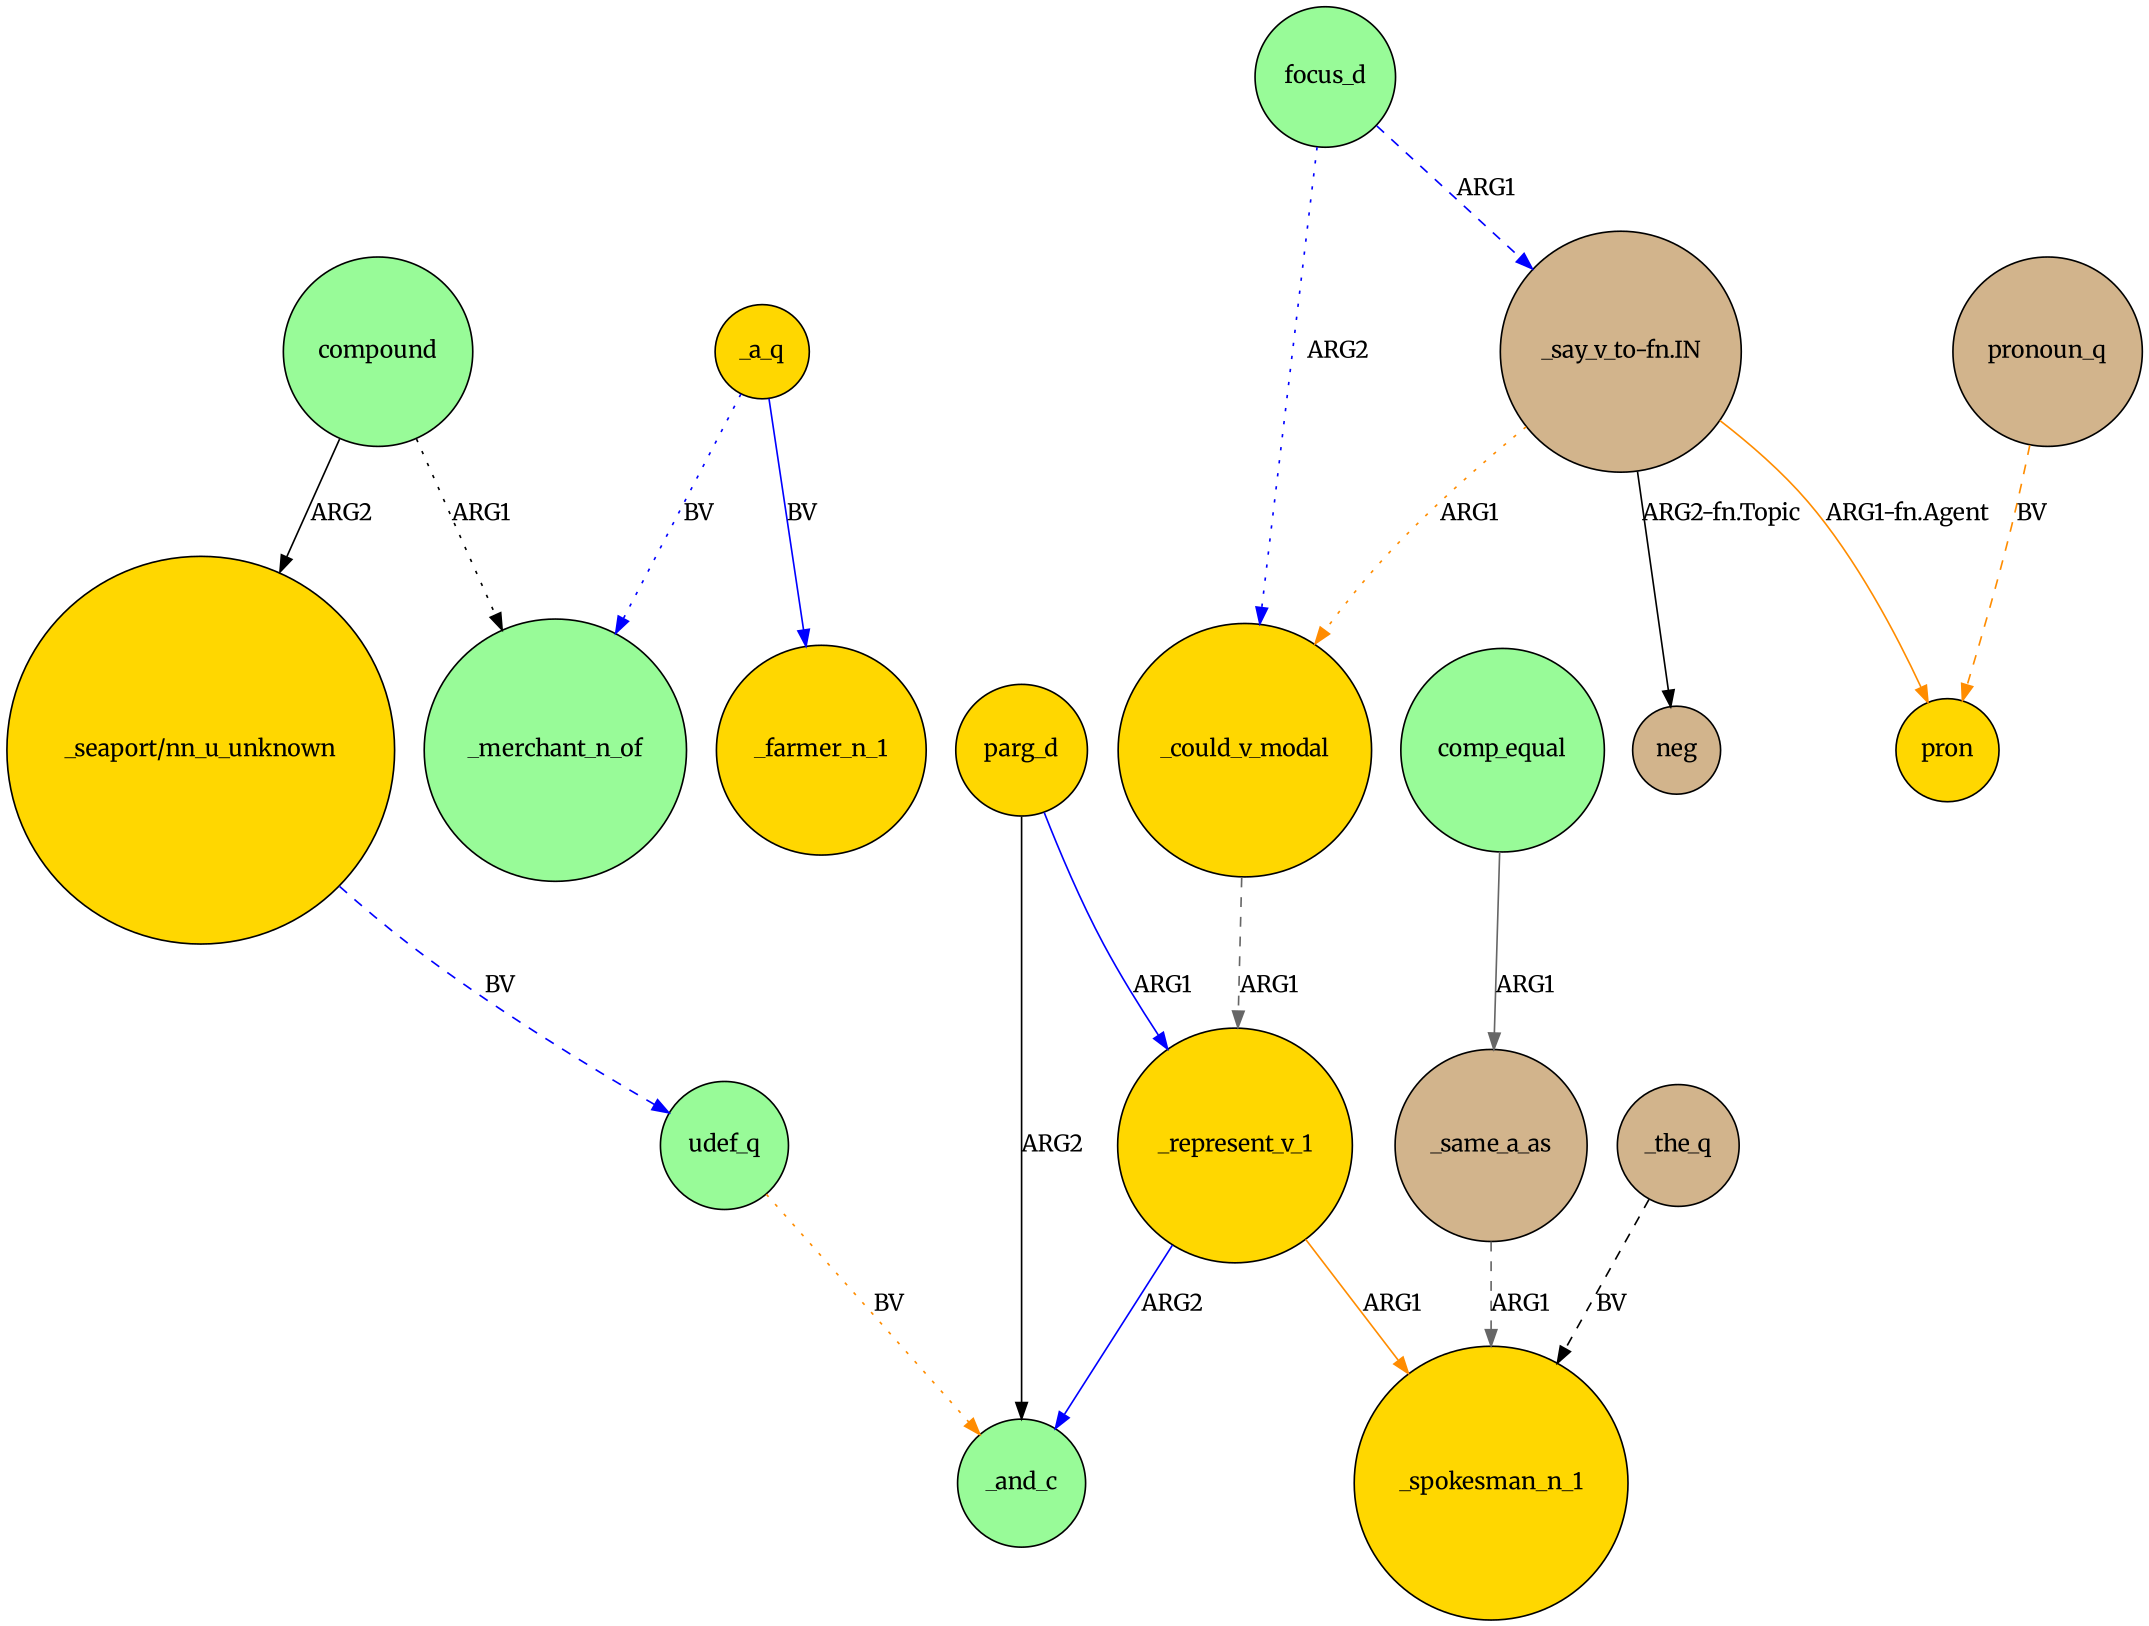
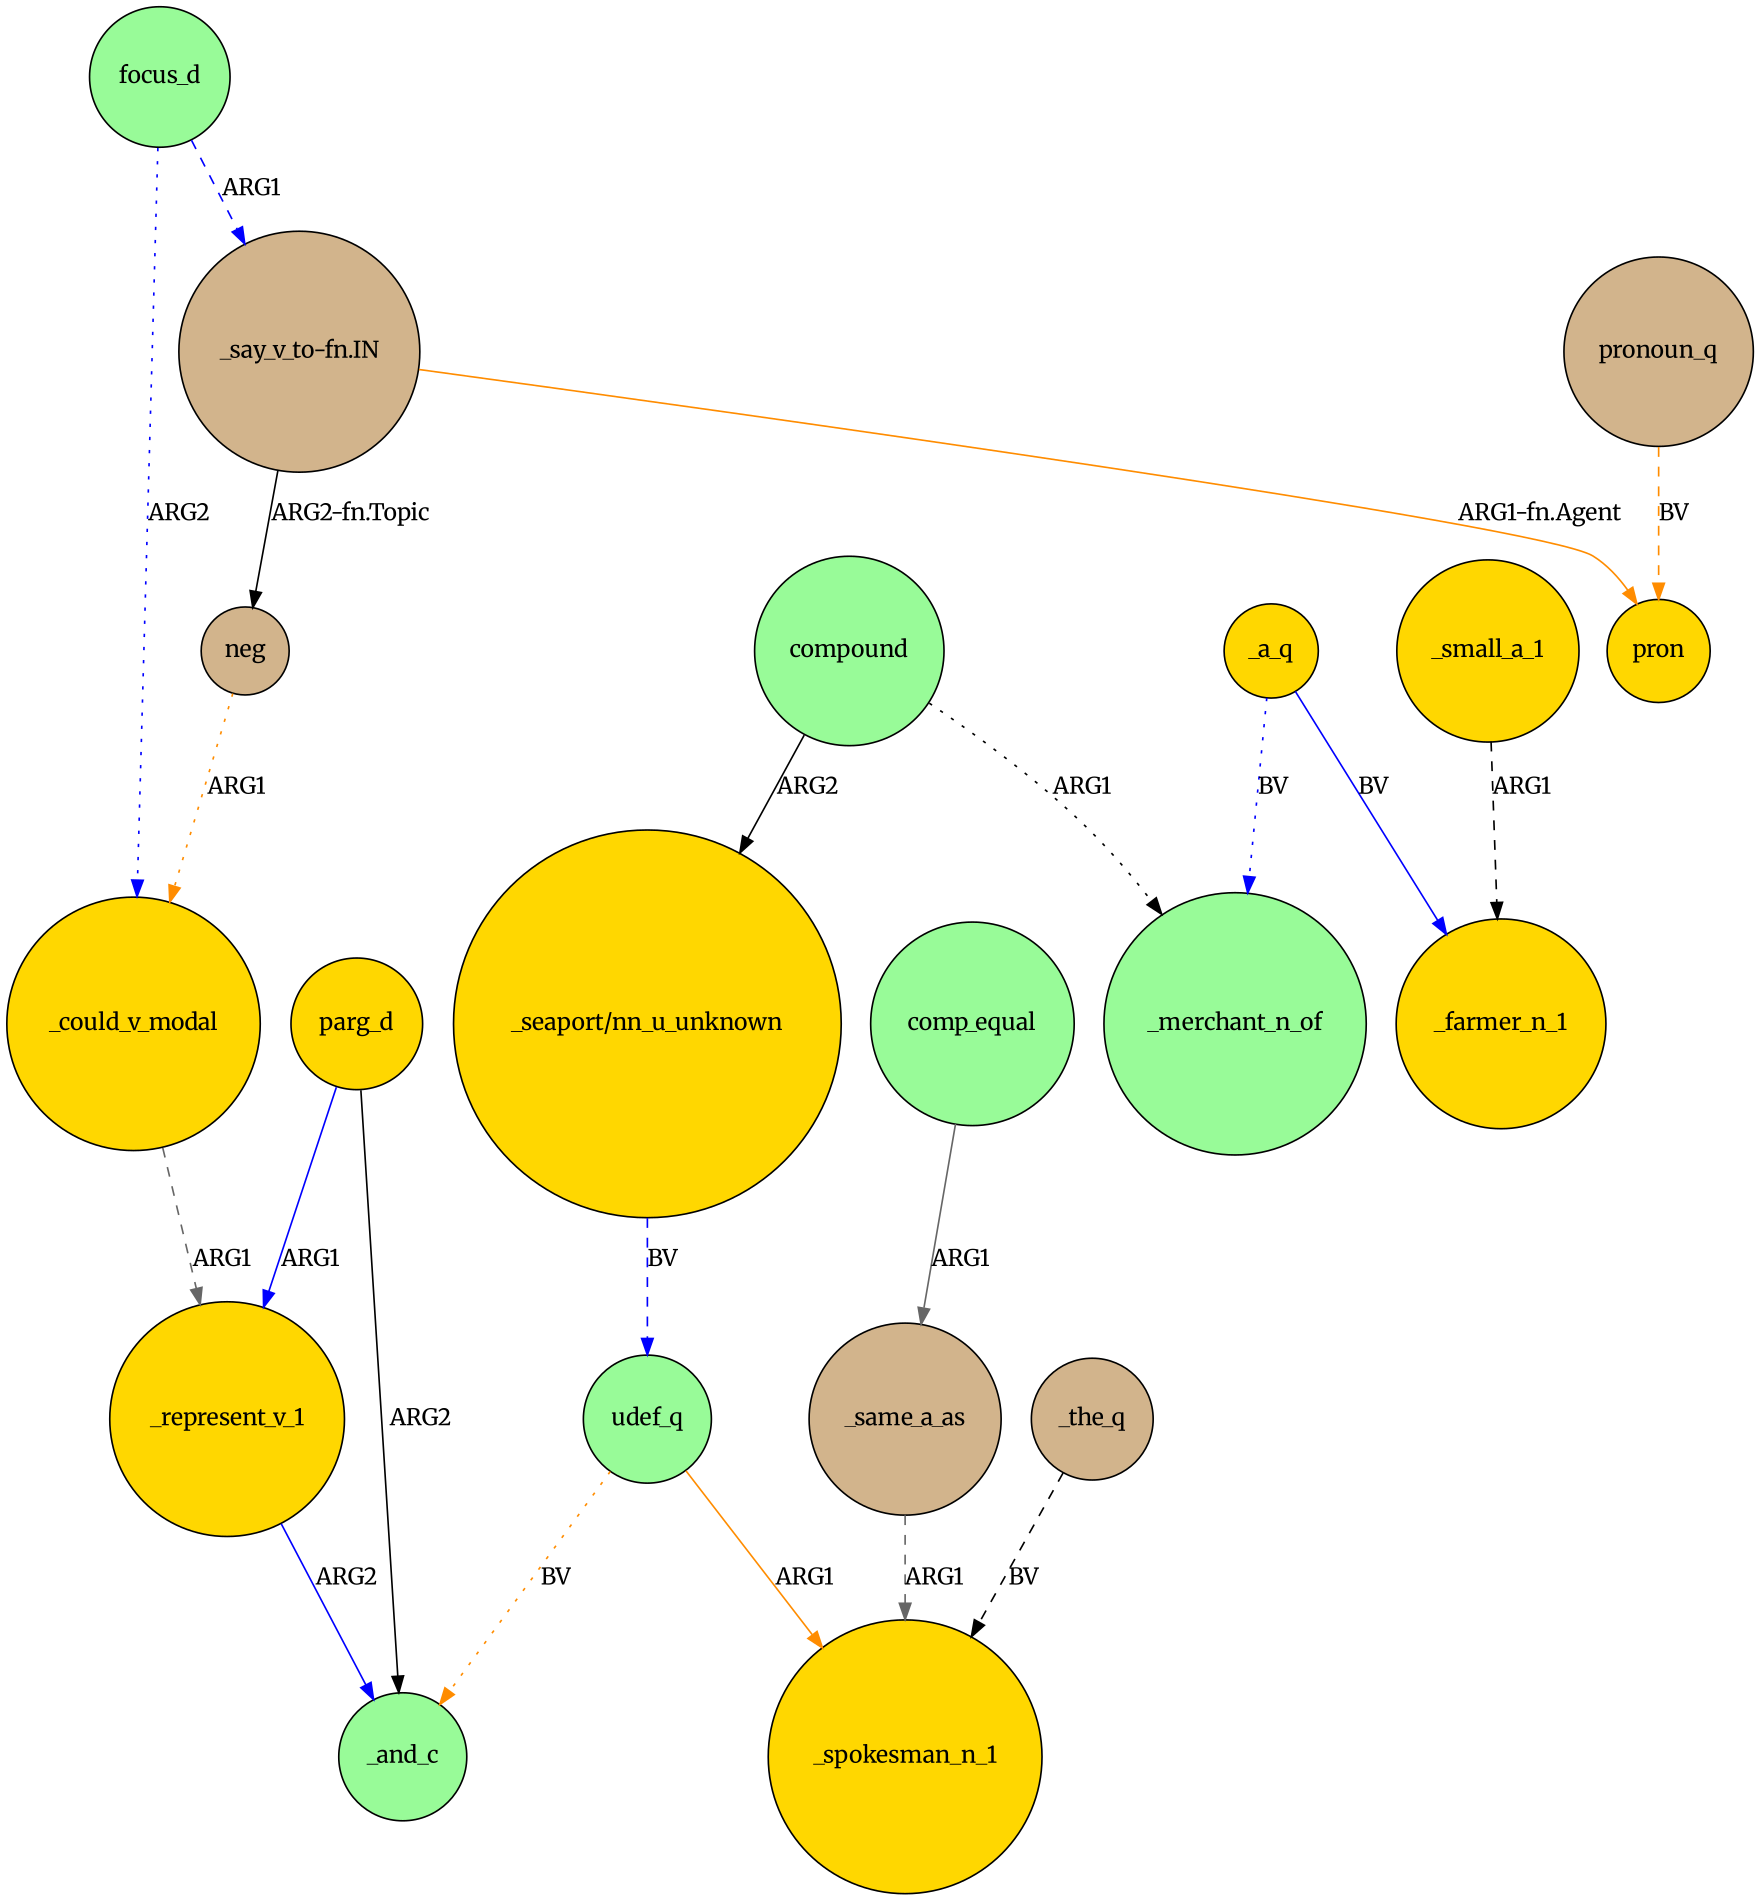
edge "_say_v_to-fn.IN" -> "_could_v_modal": now "neg" -> "_could_v_modal"
node "_small_a_1": added
edge "_represent_v_1" -> "_spokesman_n_1": now "udef_q" -> "_spokesman_n_1"
